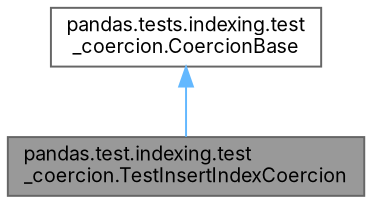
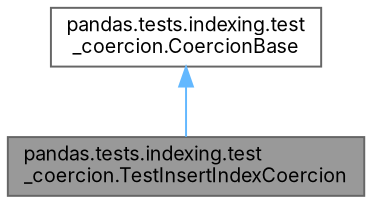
node "pandas.test.indexing.test _coercion.TestInsertIndexCoercion": label "pandas.test.indexing.test _coercion.TestInsertIndexCoercion" -> "pandas.tests.indexing.test _coercion.TestInsertIndexCoercion"
